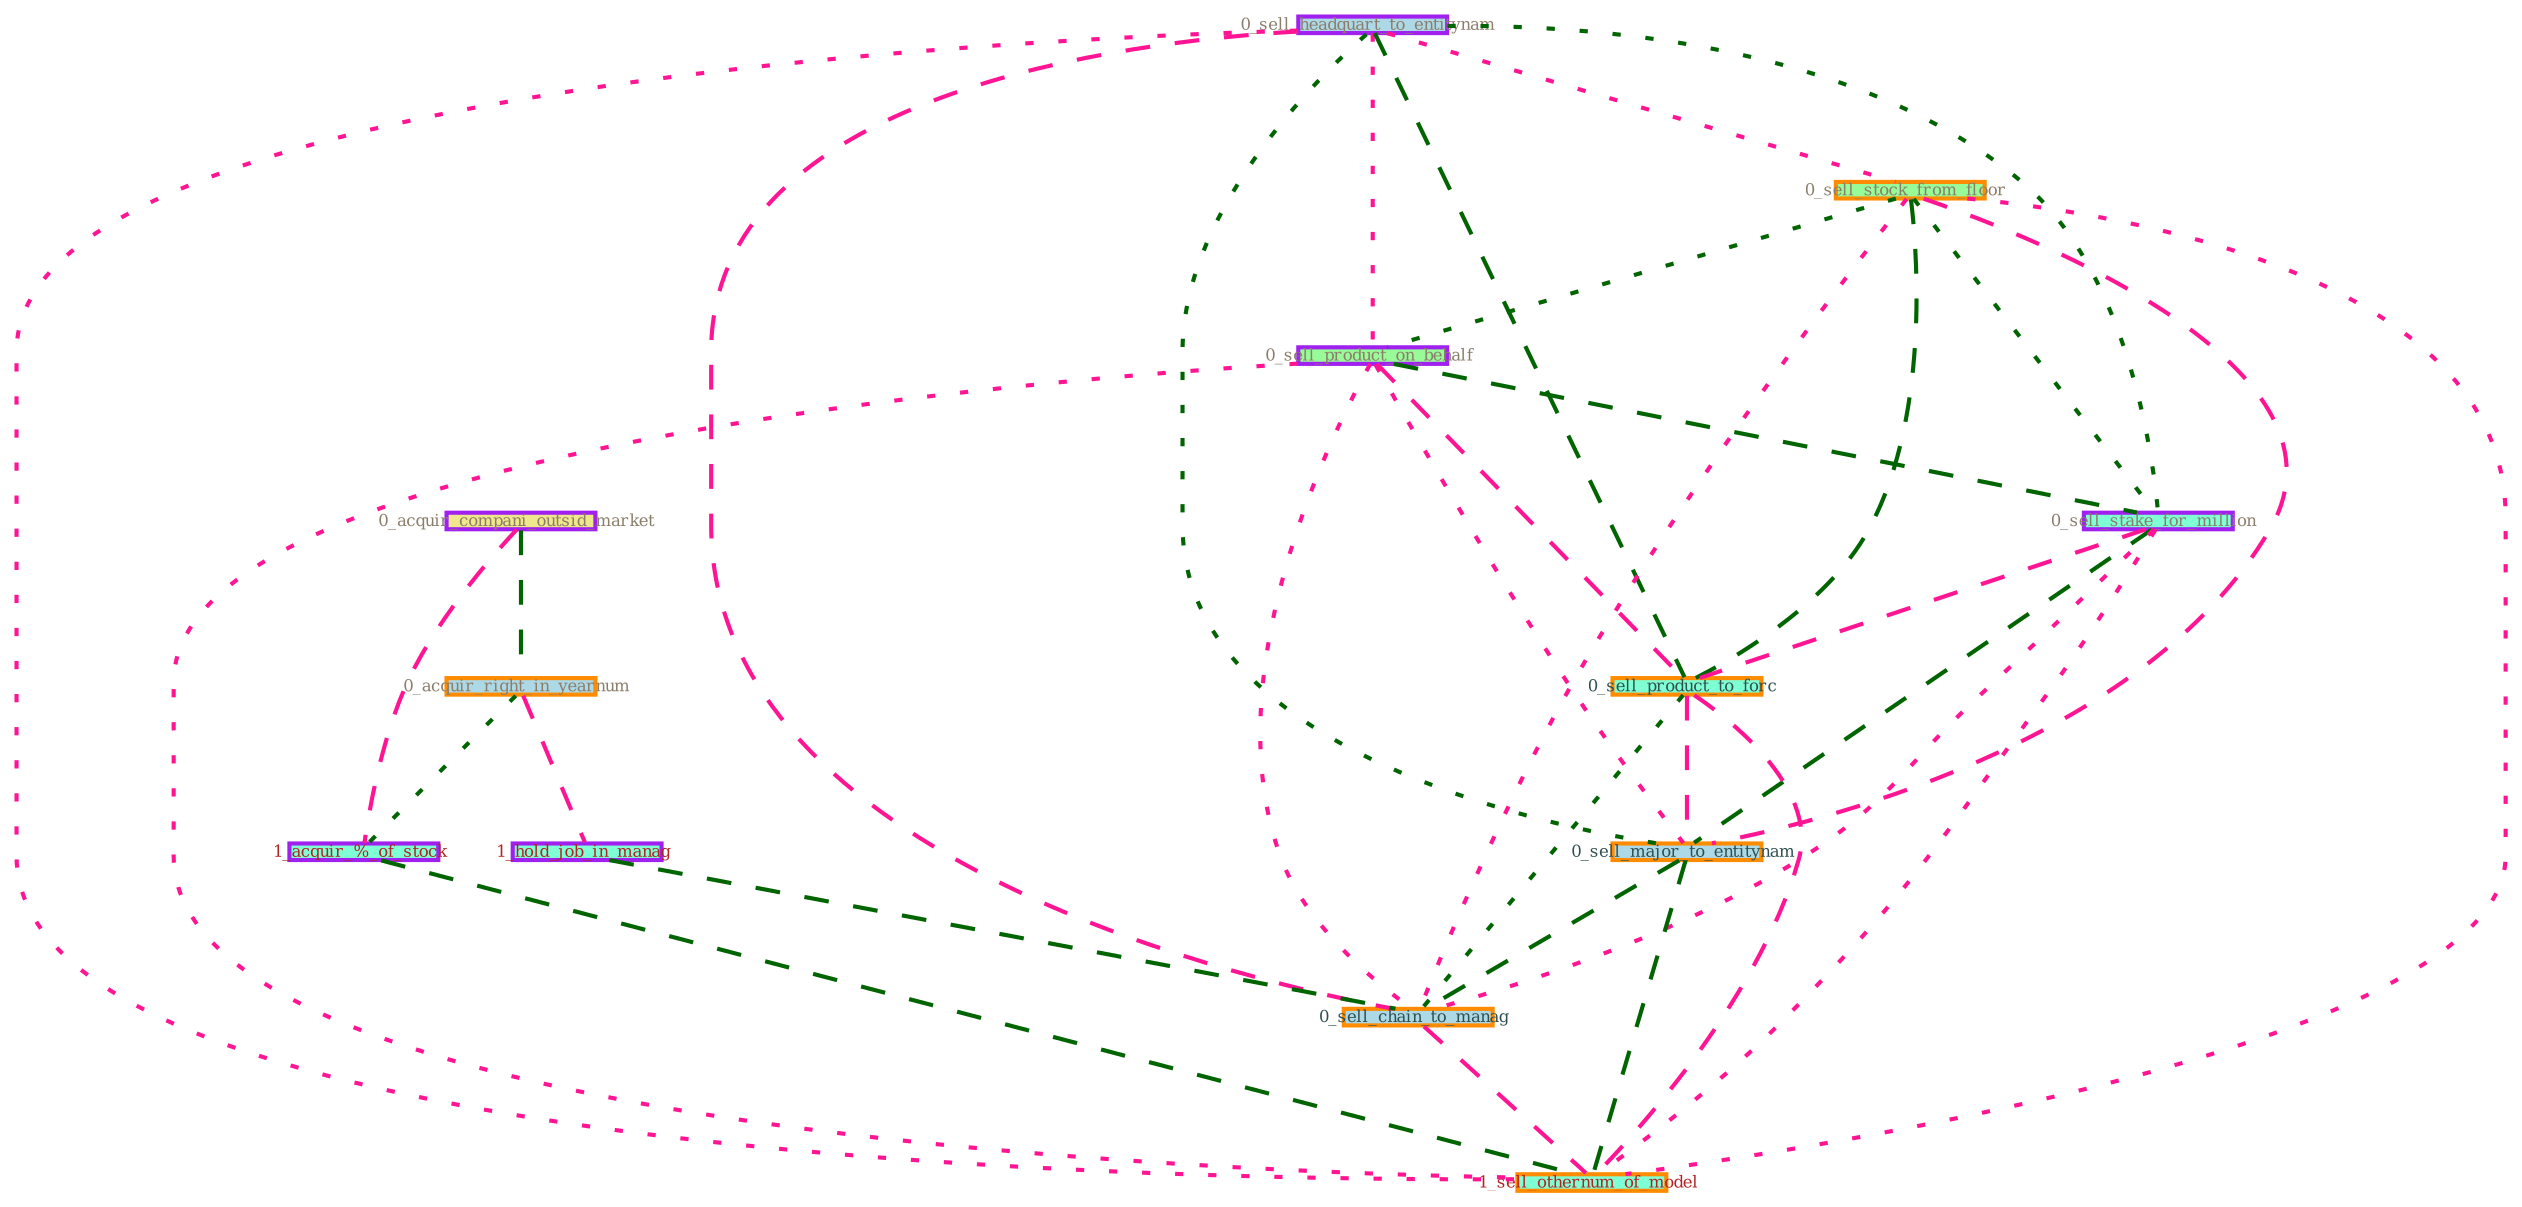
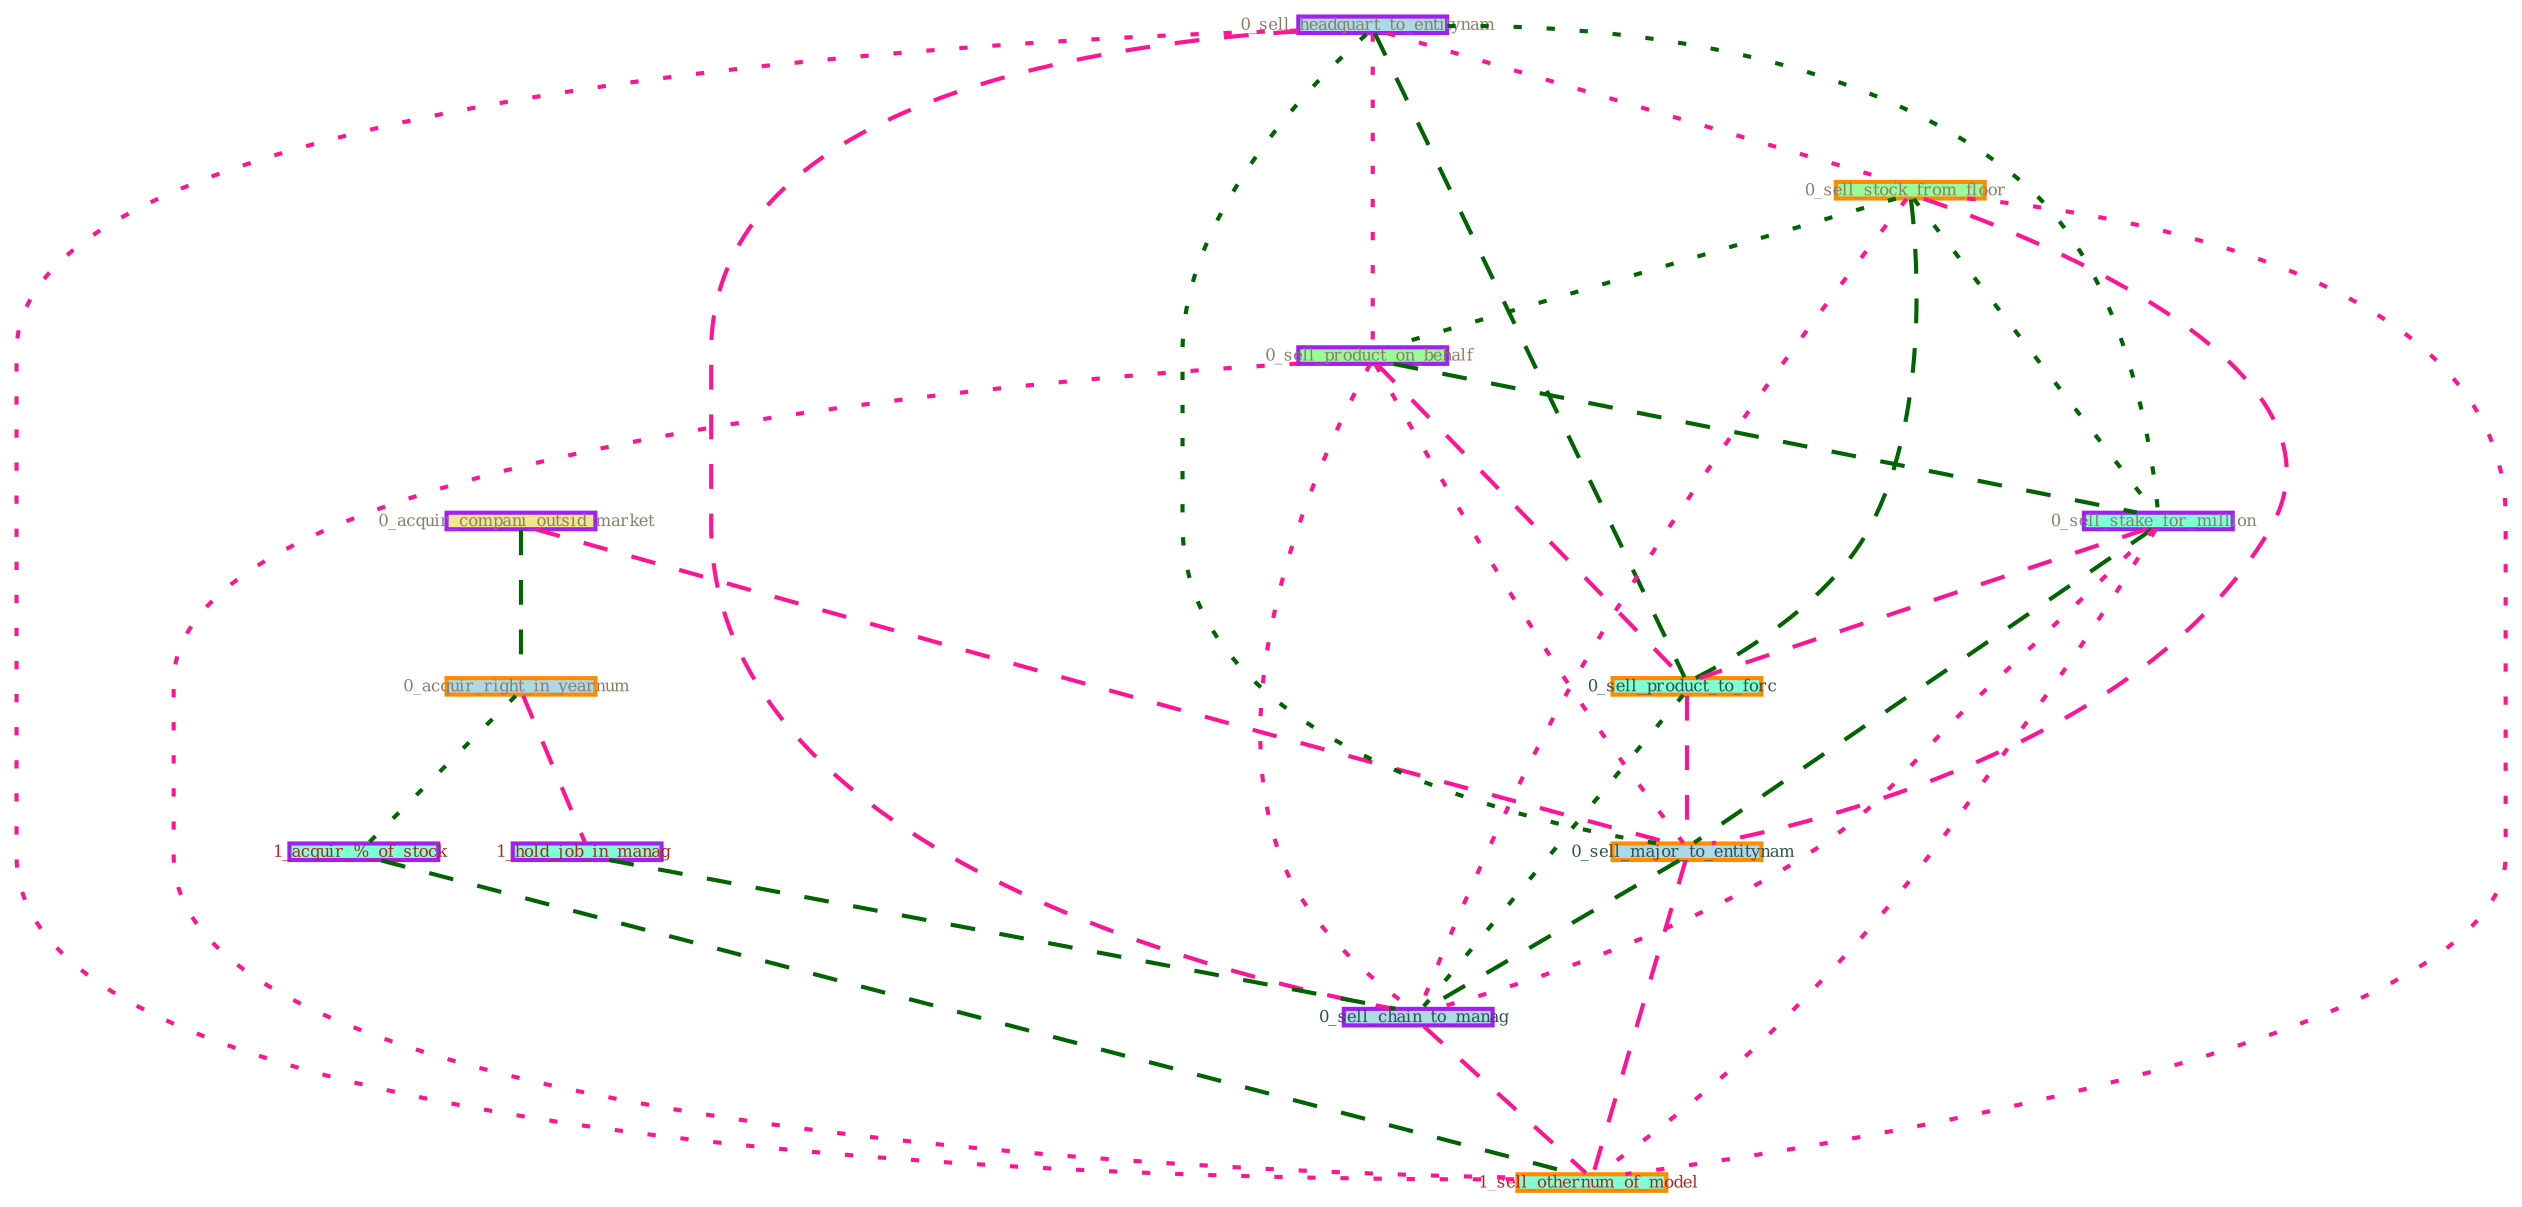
edge "0_acquir_compani_outsid_market" -- "1_acquir_%_of_stock": now "0_acquir_compani_outsid_market" -- "0_sell_major_to_entitynam"
edge "0_sell_product_to_forc" -- "1_sell_othernum_of_model": removed
node "0_sell_chain_to_manag": color darkorange -> purple
edge "0_sell_major_to_entitynam" -- "1_sell_othernum_of_model": color darkgreen -> deeppink
